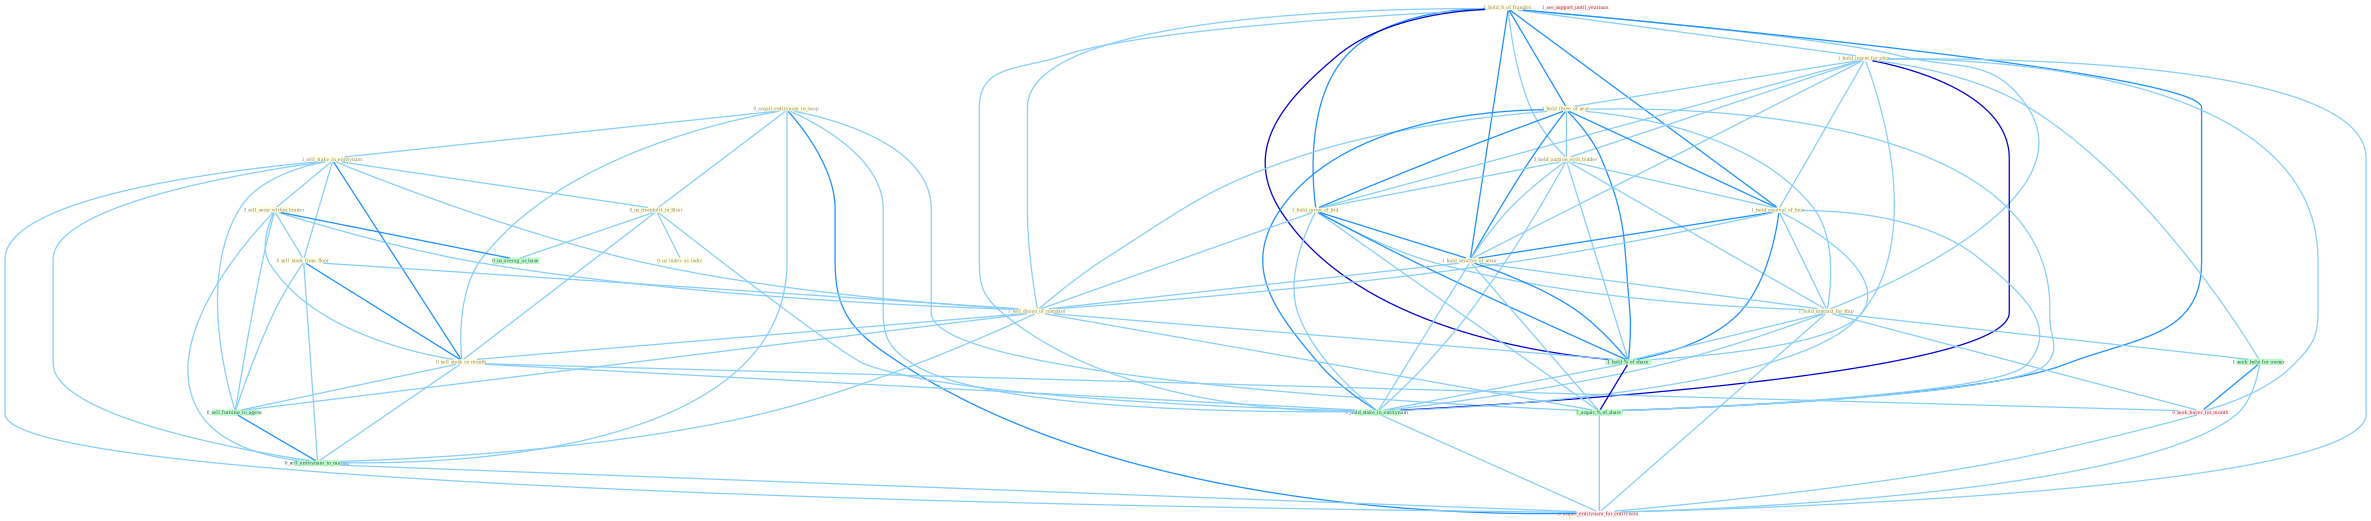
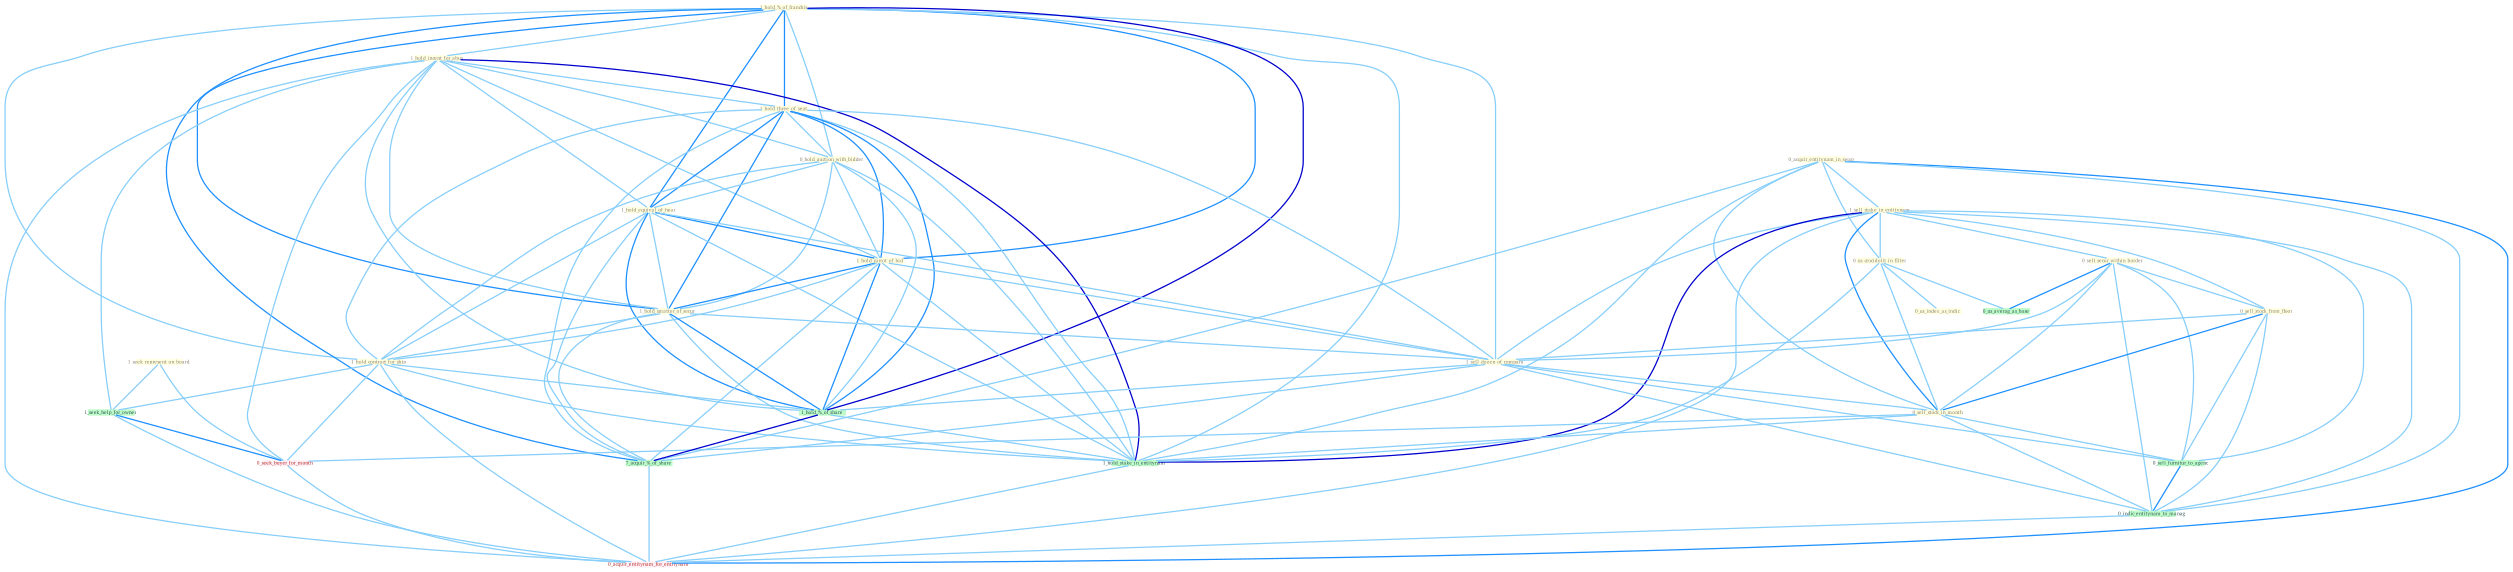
node "1_see_support_until_yearnum": removed
edge "1_hold_three_of_seat" -- "1_hold_stake_in_entitynam": color #1e90ff -> #87cefa
edge "1_hold_equival_of_hear" -- "1_hold_carrot_of_bid": added
edge "1_hold_equival_of_hear" -- "1_hold_smatter_of_secur": color #1e90ff -> #87cefa
node "1_seek_represent_on_board": added
edge "1_sell_stake_in_entitynam" -- "1_hold_stake_in_entitynam": added
node "0_sell_entitynam_to_manag": label "0_sell_entitynam_to_manag" -> "0_indic_entitynam_to_manag"
